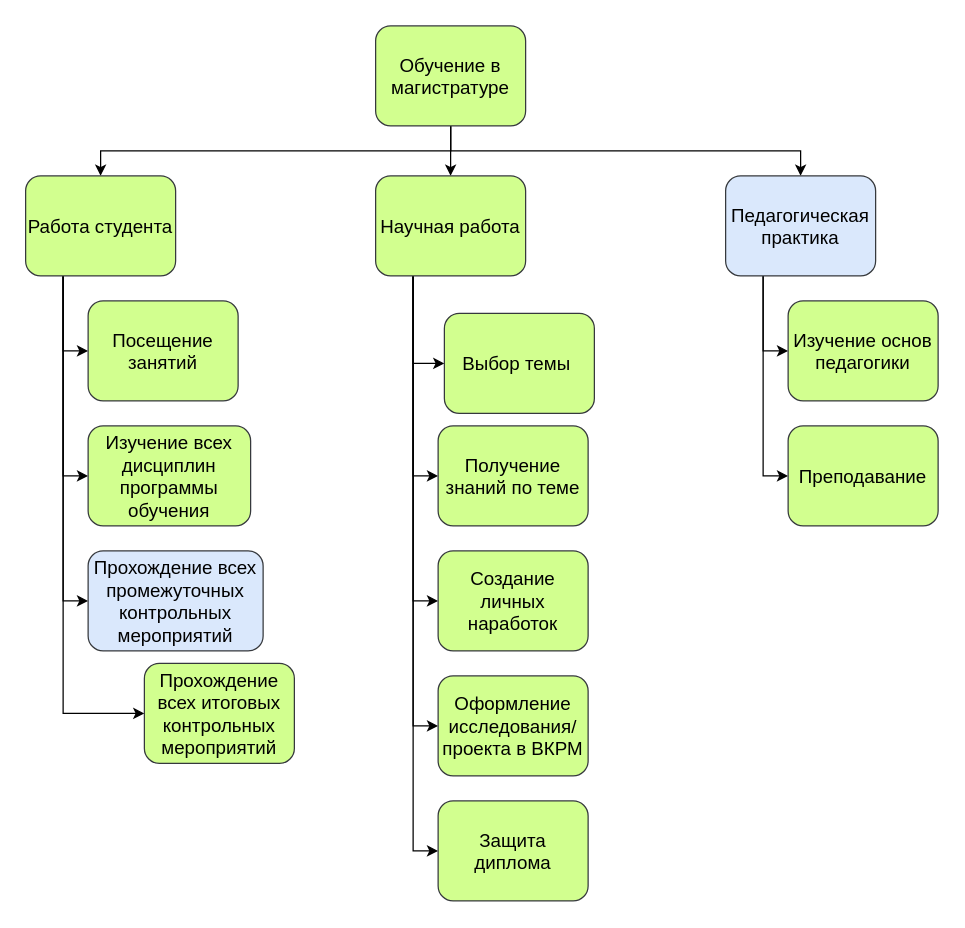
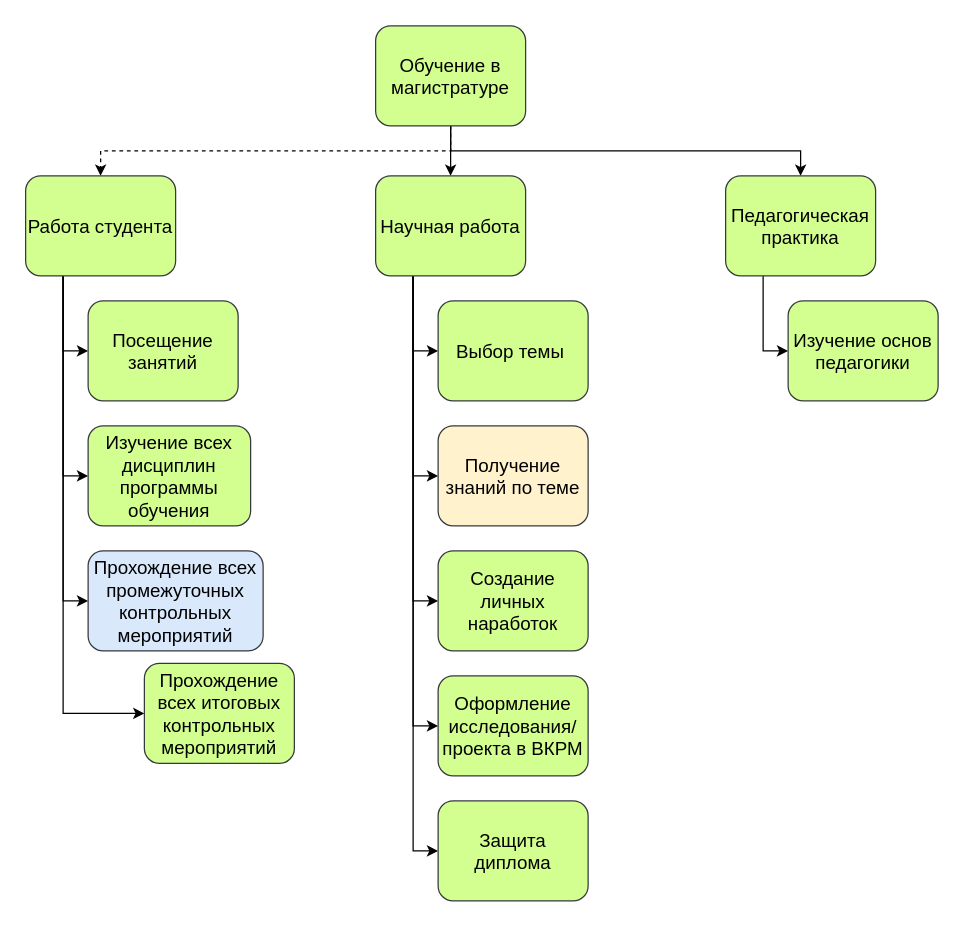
edge "Обучение в магистратуре" -> "Работа студента": style solid -> dashed
node "Педагогическая практика": fillcolor #dae8fc -> #d2ff8f
node "Выбор темы": moved (519, 363) -> (513, 351)
edge "Педагогическая практика" -> "Преподавание": removed
node "Получение знаний по теме": fillcolor #d2ff8f -> #fff2cc
node "Преподавание": removed
